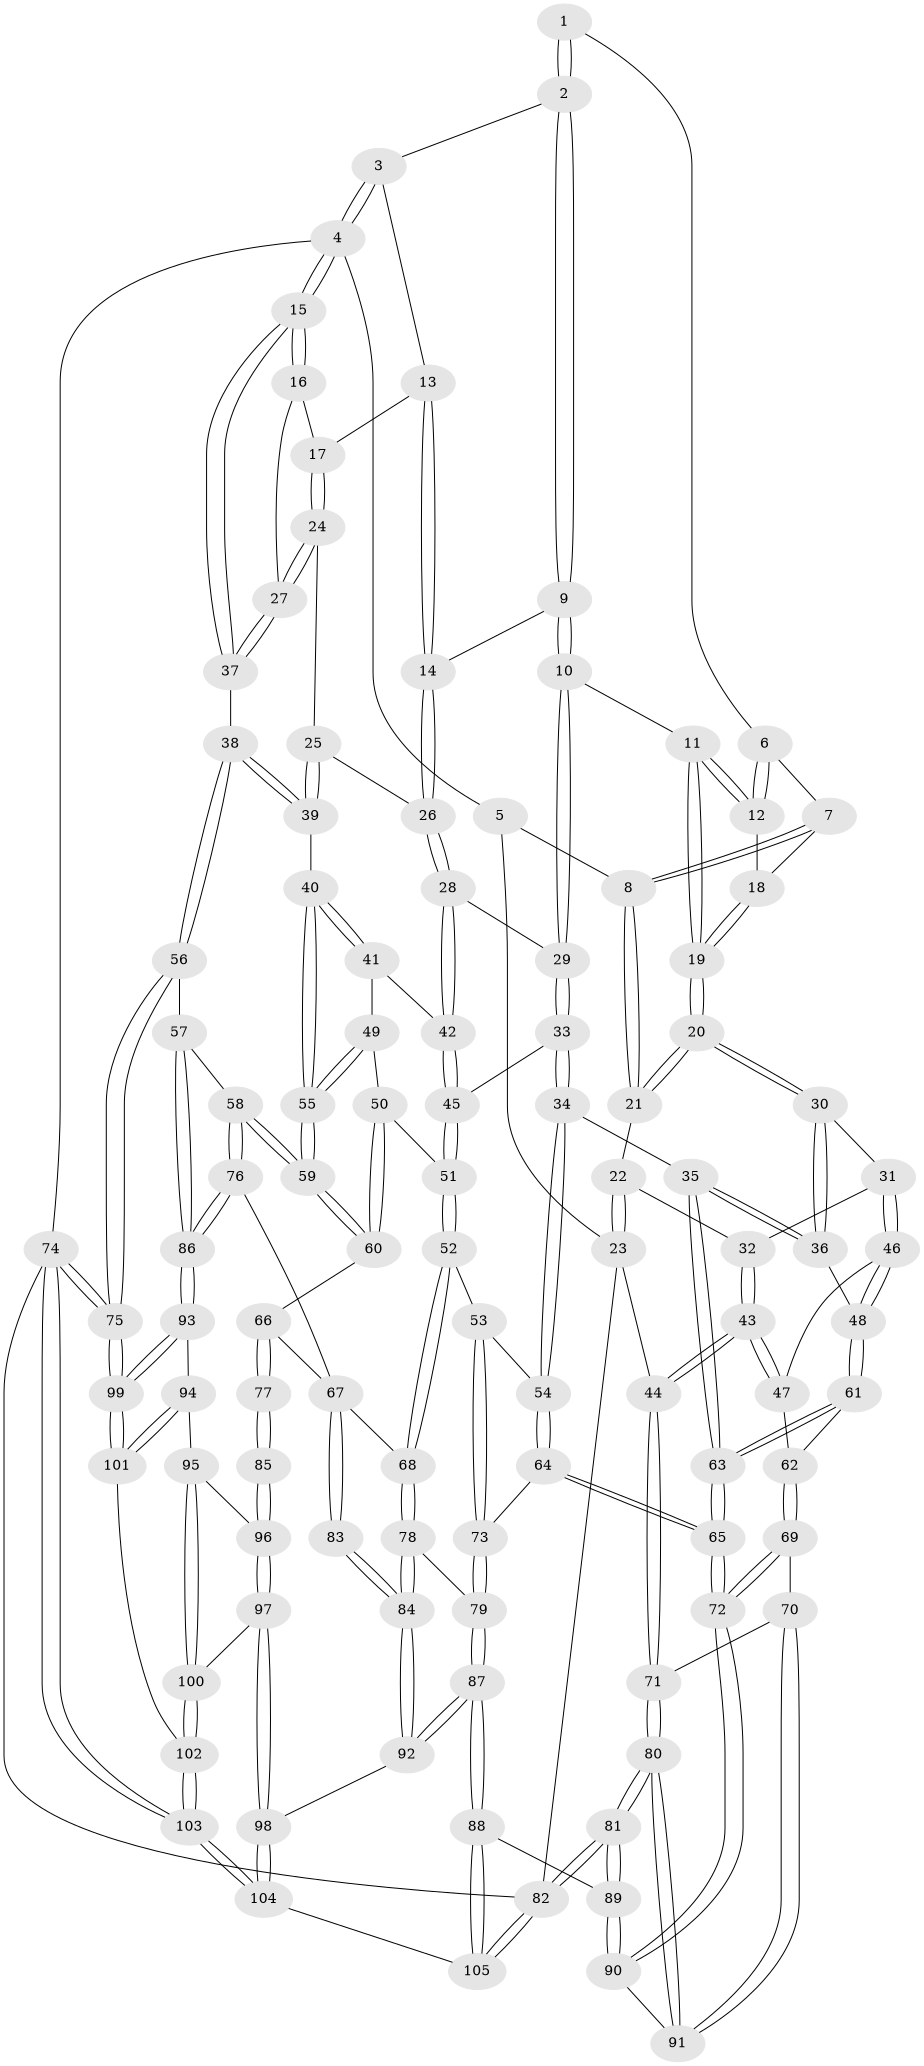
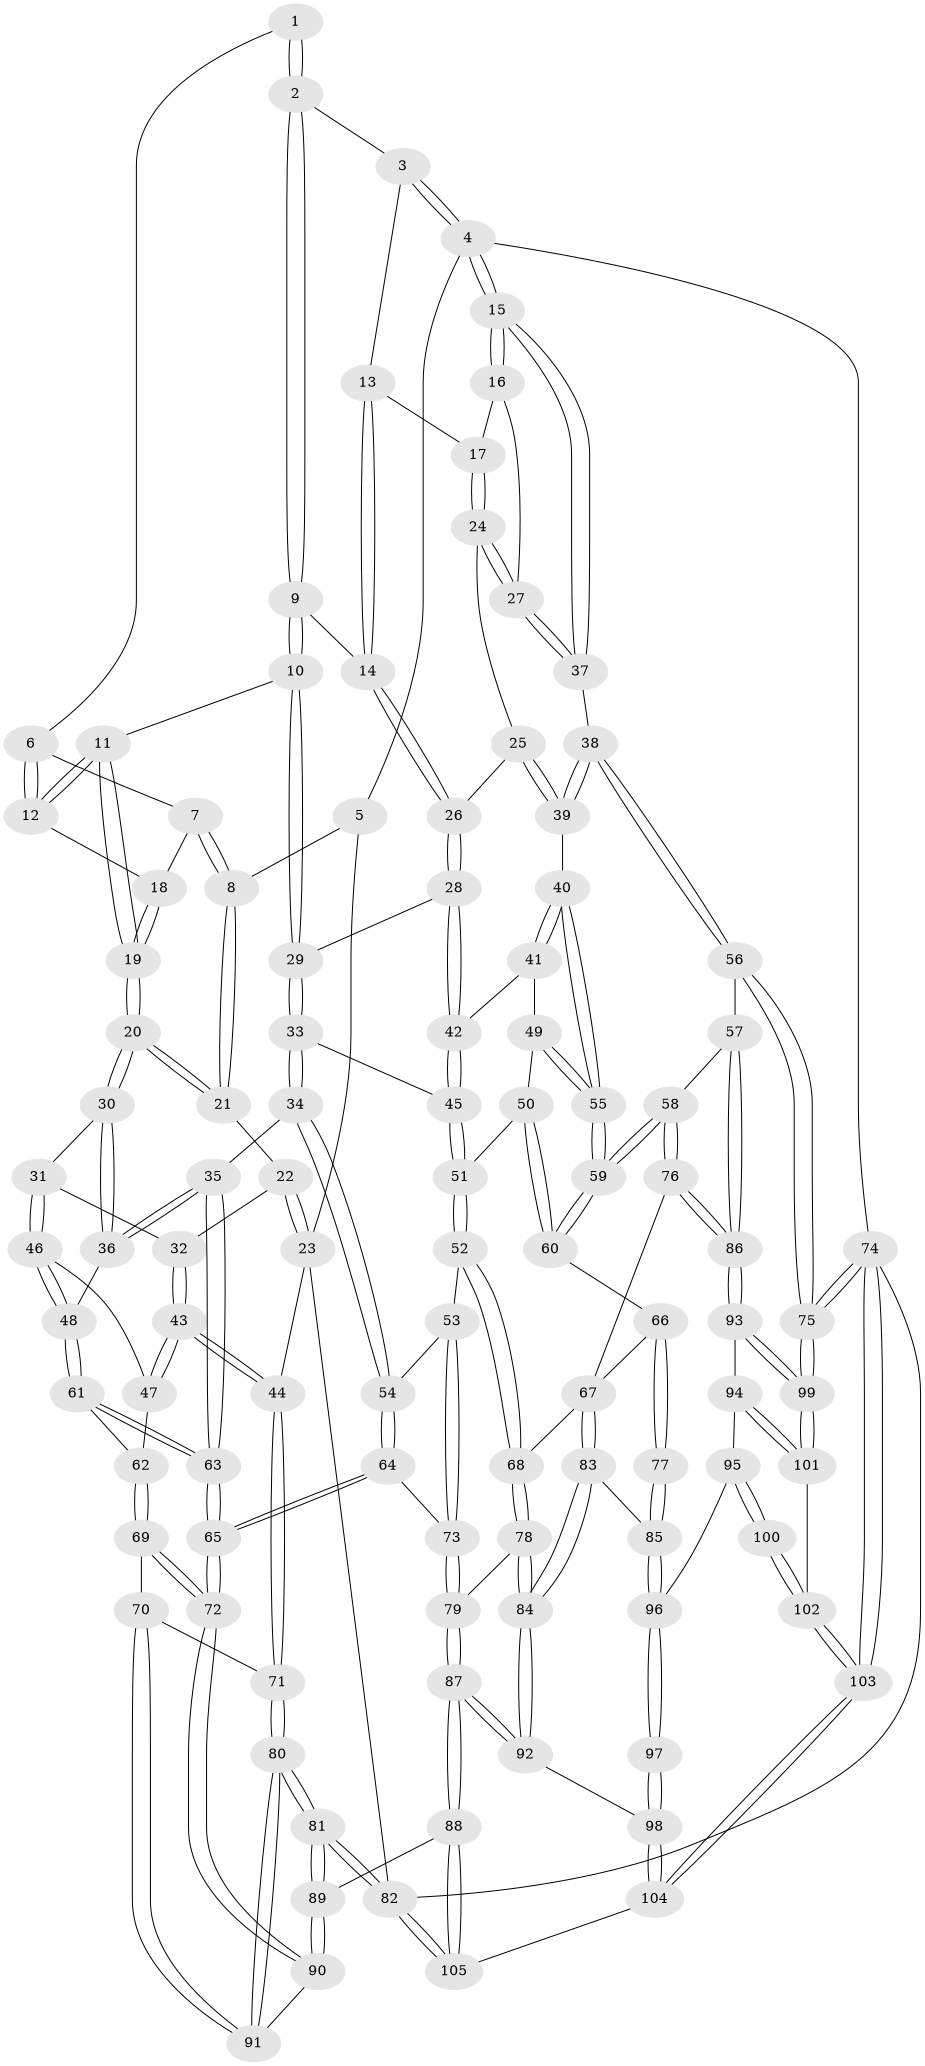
edge "83" -- "85": added
edge "97" -- "100": removed
